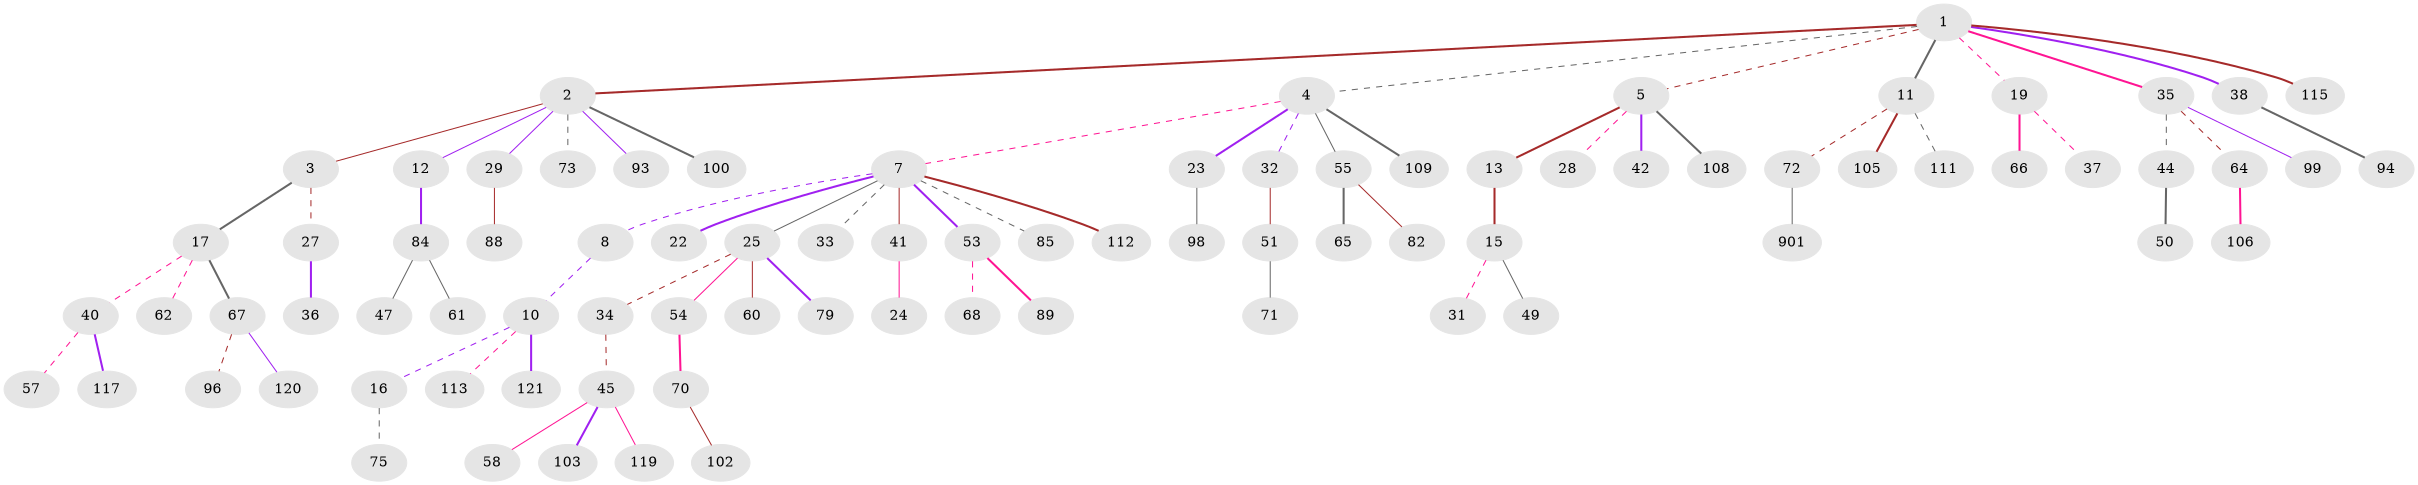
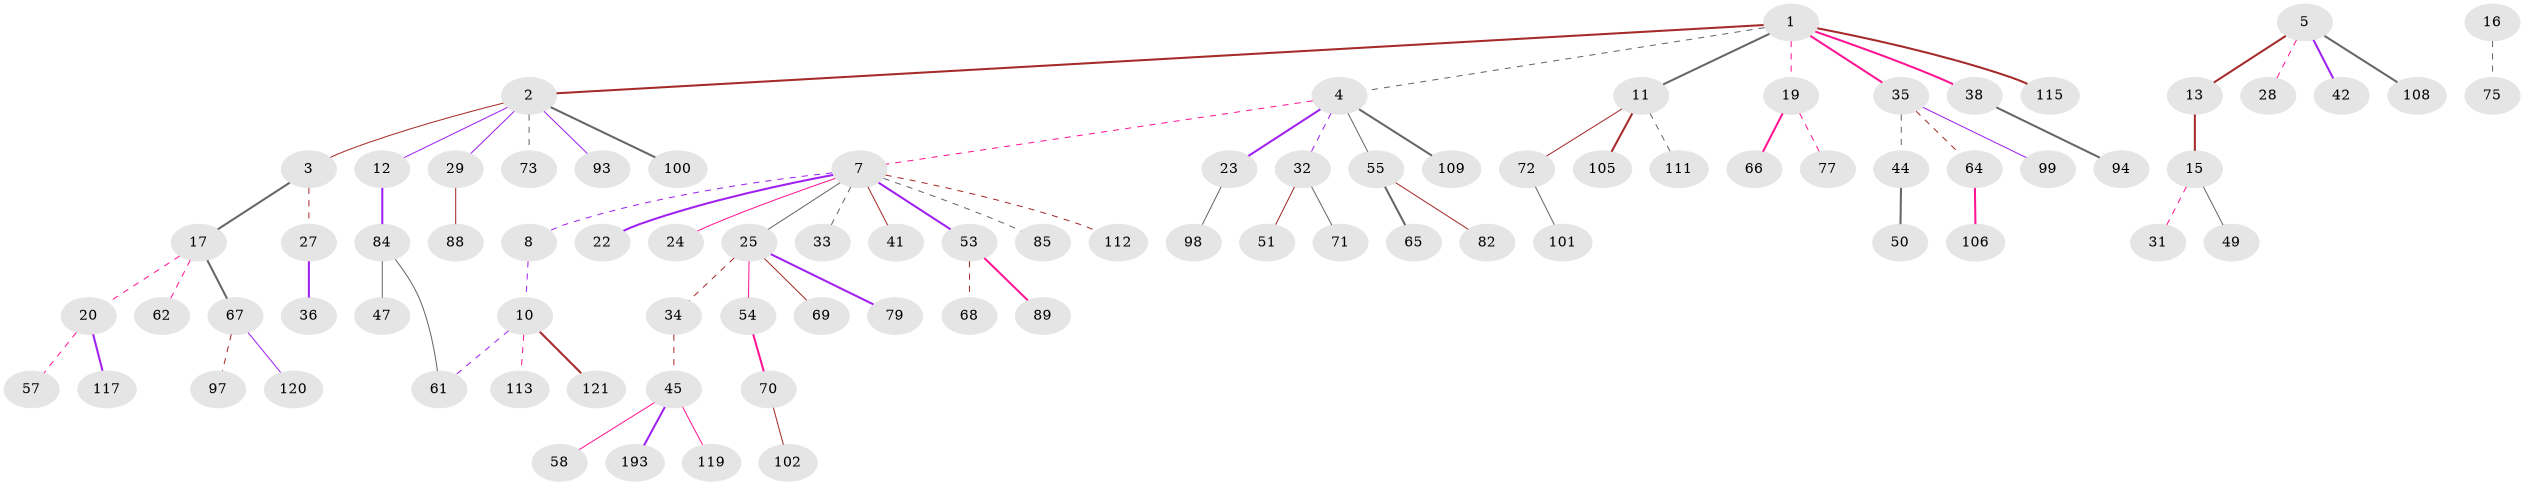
edge "1" -- "38": color purple -> deeppink
edge "1" -- "5": removed
edge "11" -- "72": style dashed -> solid
node "37": label "37" -> "77"
edge "7" -- "112": style bold -> dashed
node "901": label "901" -> "101"
edge "41" -- "24": now "7" -- "24"
edge "53" -- "68": color deeppink -> brown
edge "51" -- "71": now "32" -- "71"
node "40": label "40" -> "20"
node "60": label "60" -> "69"
edge "10" -- "16": now "10" -- "61"
edge "10" -- "121": color purple -> brown
node "96": label "96" -> "97"
node "103": label "103" -> "193"
